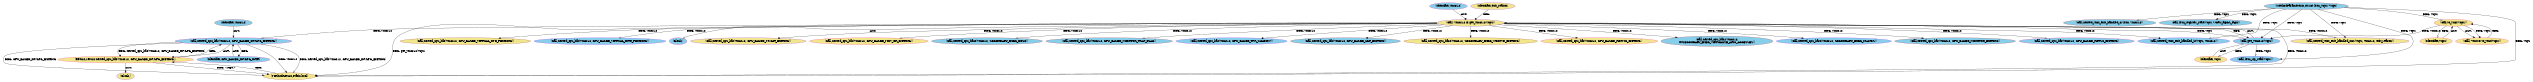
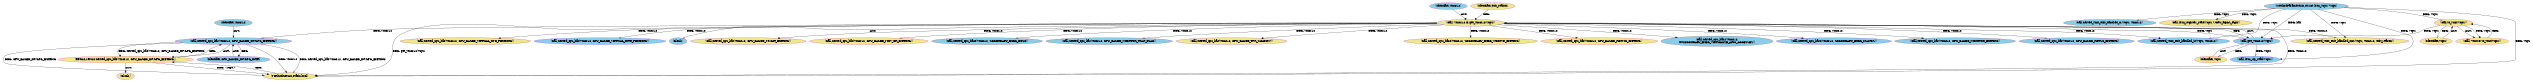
node "(Call,nested_vmx_exit_handled_cr(kvm, vmcs12))": label "(Call,nested_vmx_exit_handled_cr(kvm, vmcs12))" -> "(Call,nested_vmx_exit_handled_cr(vcpu, vmcs12))"
node "(Call,kvm_register_read(vcpu, VCPU_REGS_RAX))": fillcolor skyblue -> khaki
edge "(MethodParameterIn,struct kvm_vcpu *vcpu)" -> "(Call,get_vmcs12(vcpu))": label "DDG: vcpu" -> "DDG: has"
edge "(Call,to_vmx(vcpu))" -> "(Call,get_vmcs12(vcpu))": label "DDG: vmcs12" -> "DDG: vcpu"
node "(Call,nested_cpu_has(vmcs12, CPU_BASED_TPR_SHADOW))": fillcolor skyblue -> khaki
node "(Call,nested_cpu_has(vmcs12, CPU_BASED_HLT_EXITING))": removed
